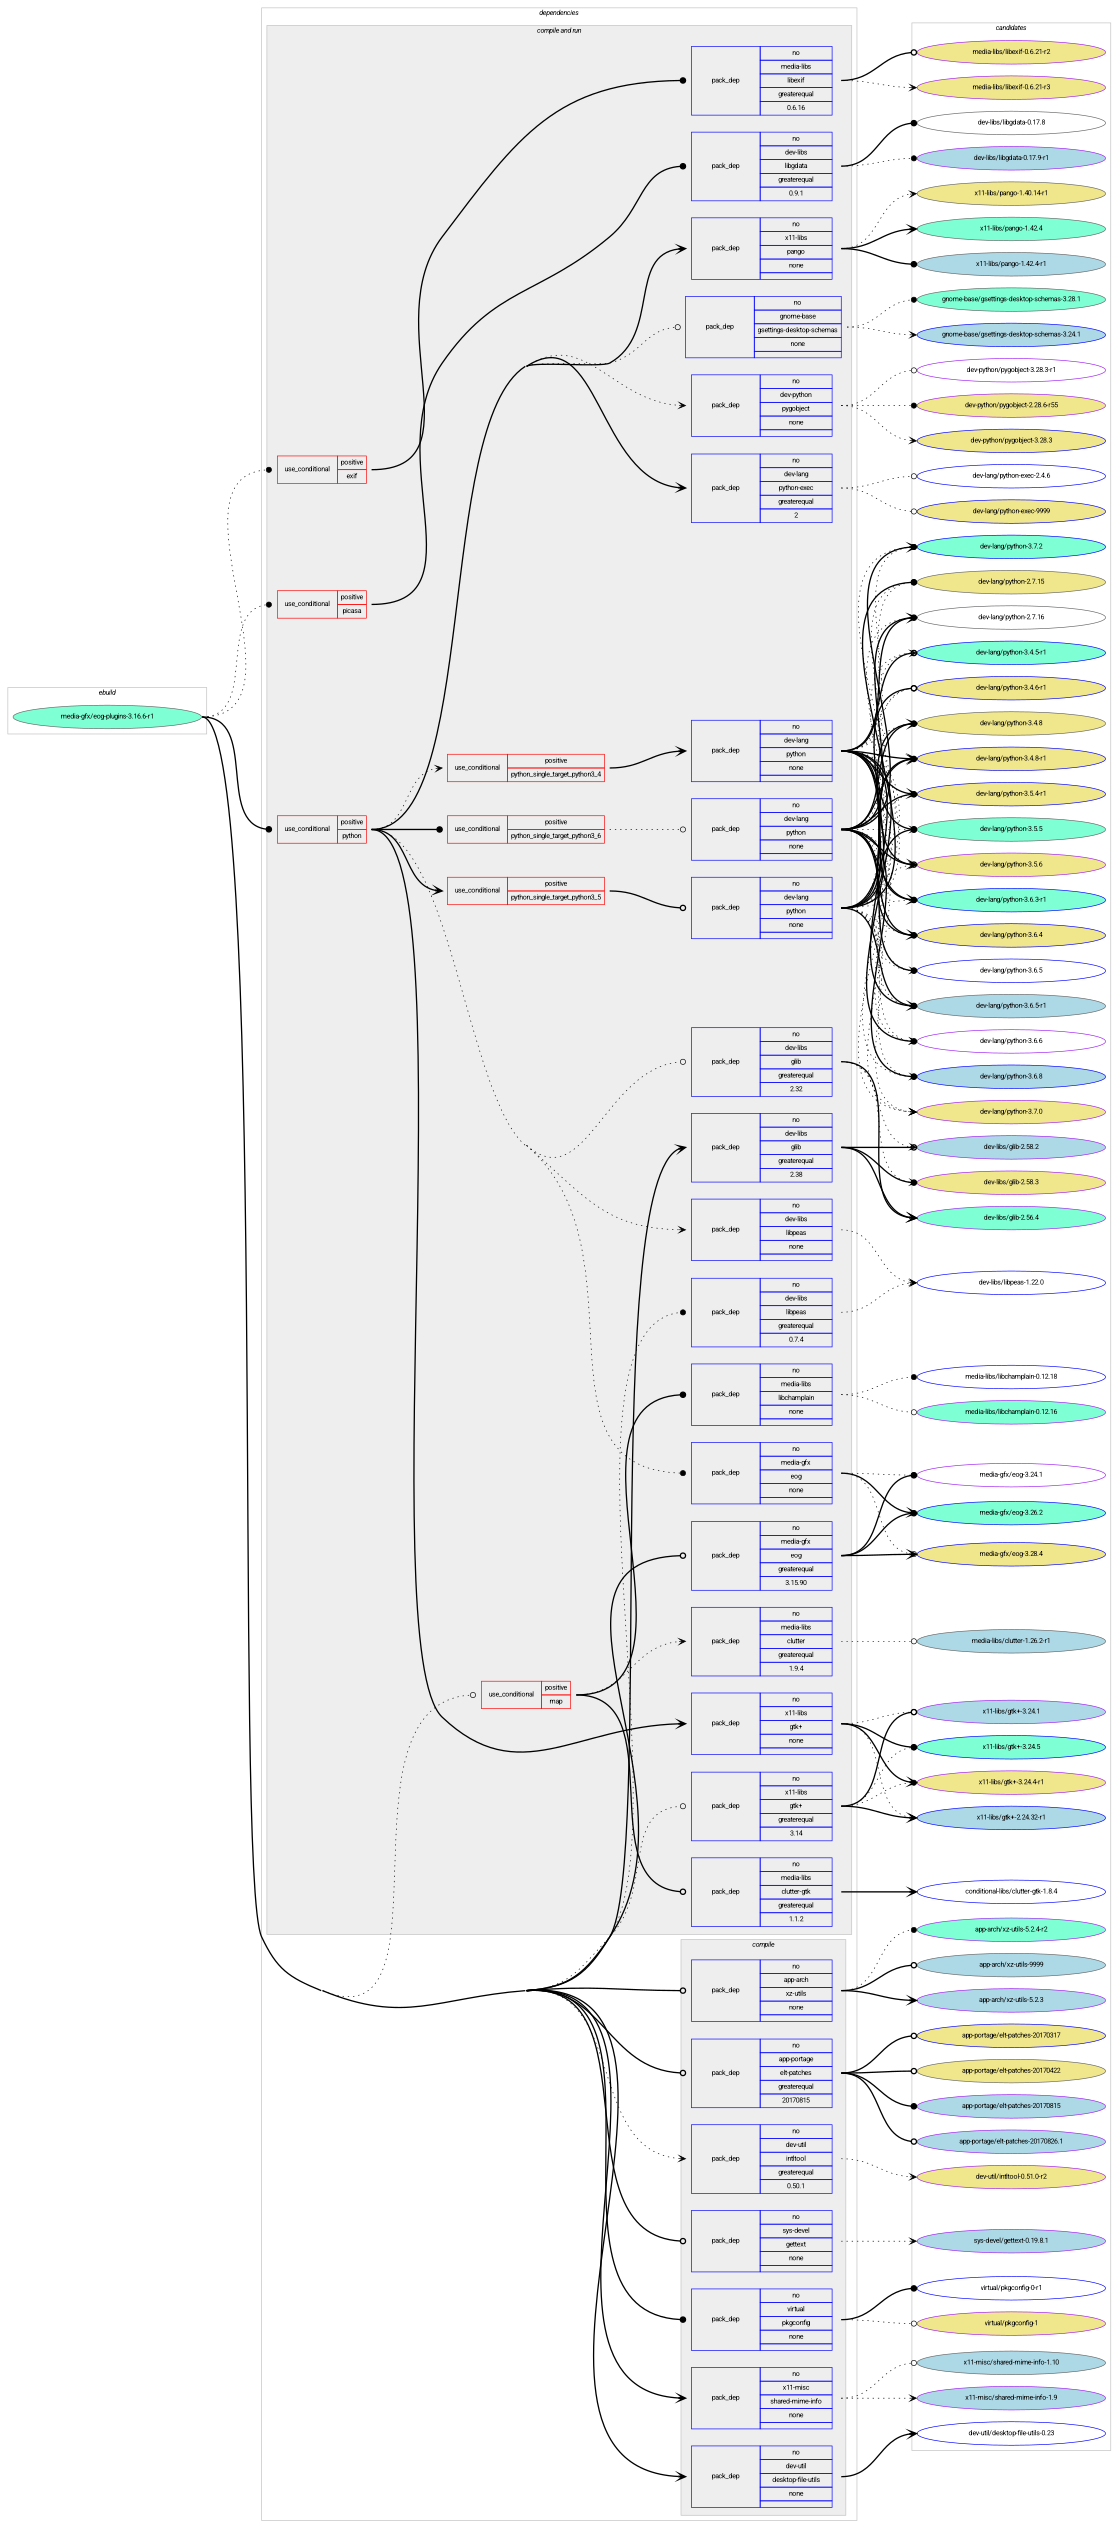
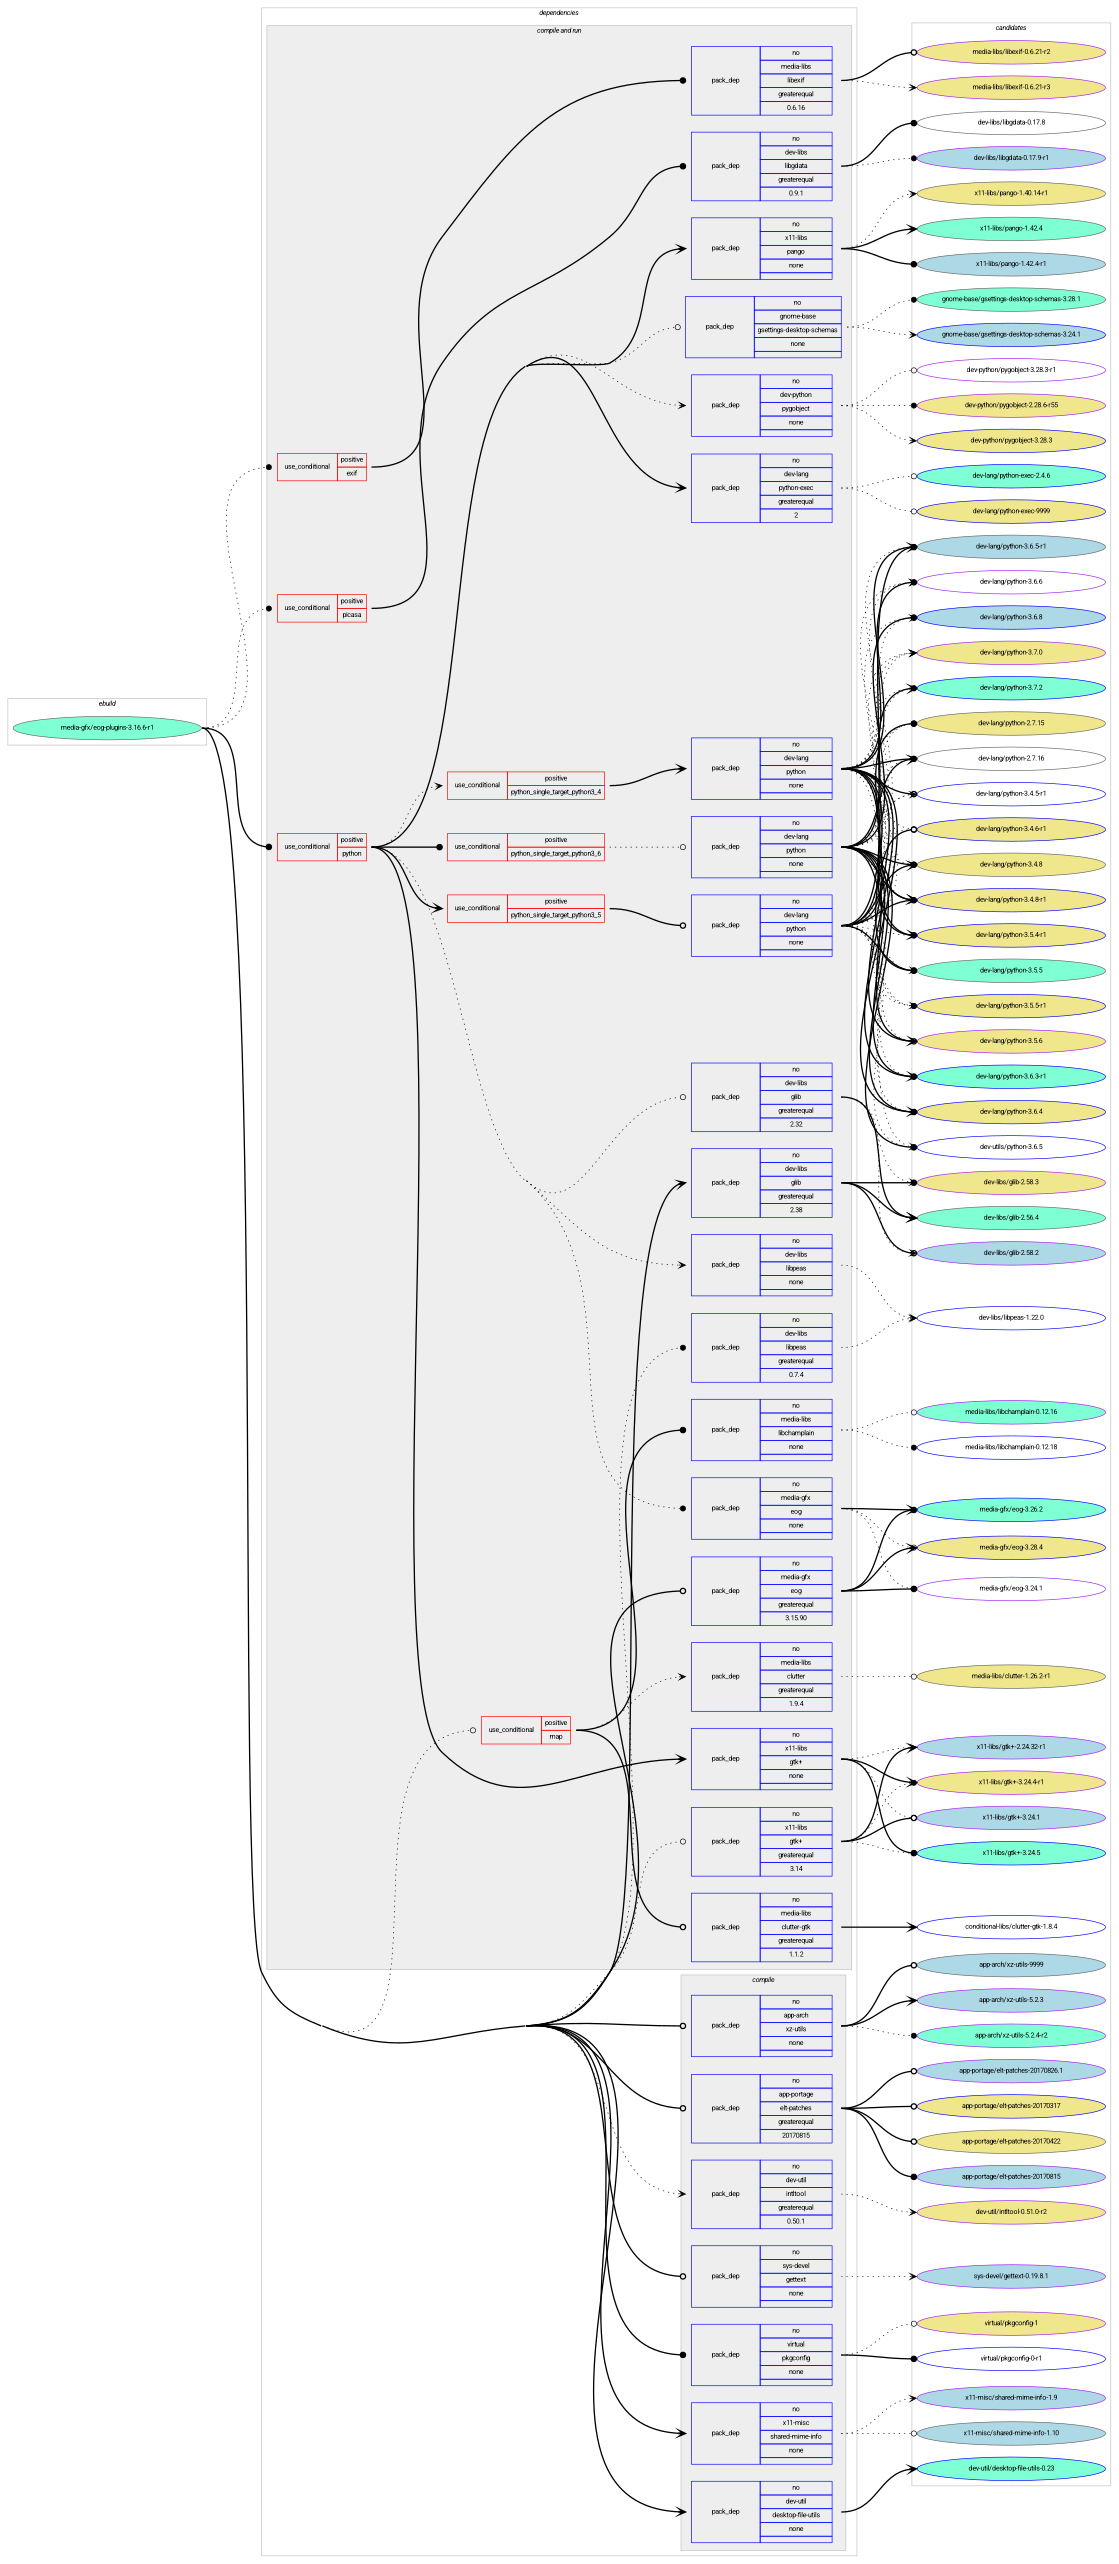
node "dev-lang/python-exec-2.4.6": fillcolor white -> aquamarine
node "dev-lang/python-3.4.5-r1": fillcolor aquamarine -> white
node "dev-lang/python-3.6.5": label "dev-lang/python-3.6.5" -> "dev-utils/python-3.6.5"
node "dev-lang/python-3.5.5-r1": added
node "dev-libs/glib-2.56.4": color purple -> gray40
node "media-libs/clutter-1.26.2-r1": fillcolor lightblue -> khaki
node "x11-libs/gtk+-2.24.32-r1": color blue -> purple
node "dev-util/desktop-file-utils-0.23": fillcolor white -> aquamarine
